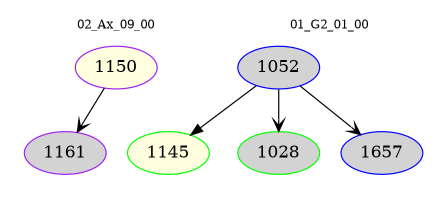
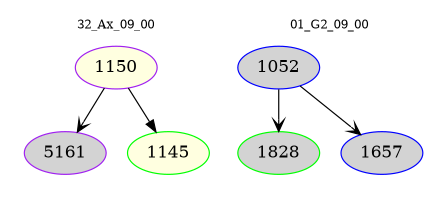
cluster "02_Ax_09_00": label "02_Ax_09_00" -> "32_Ax_09_00"
cluster "01_G2_01_00": label "01_G2_01_00" -> "01_G2_09_00"
edge "1052" -> "1145": now "1150" -> "1145"
node "1161": label "1161" -> "5161"
node "1028": label "1028" -> "1828"
